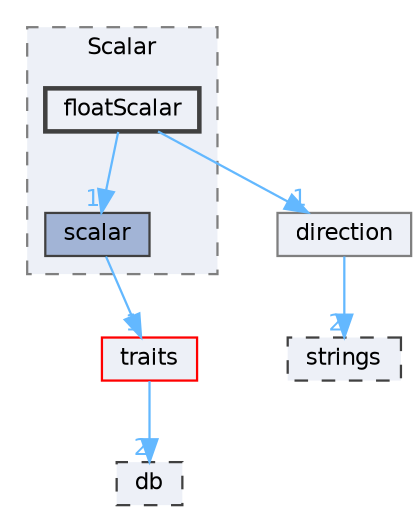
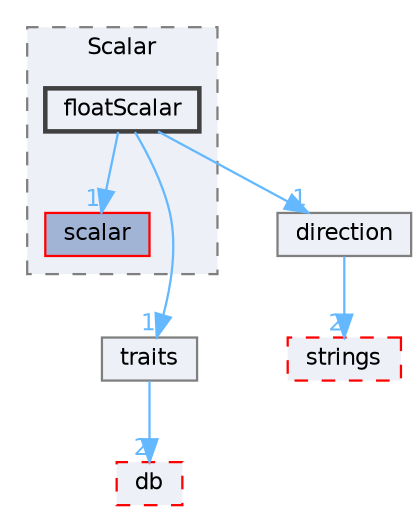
node "scalar": color grey25 -> red
edge "scalar" -> "traits": now "floatScalar" -> "traits"
node "traits": color red -> grey50
node "strings": color grey25 -> red
node "db": color grey25 -> red
